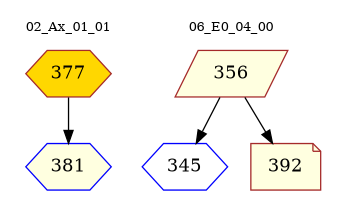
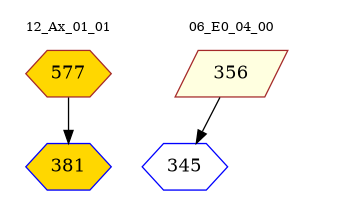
cluster "02_Ax_01_01": label "02_Ax_01_01" -> "12_Ax_01_01"
node "377": label "377" -> "577"
node "381": fillcolor lightyellow -> gold
node "392": removed
